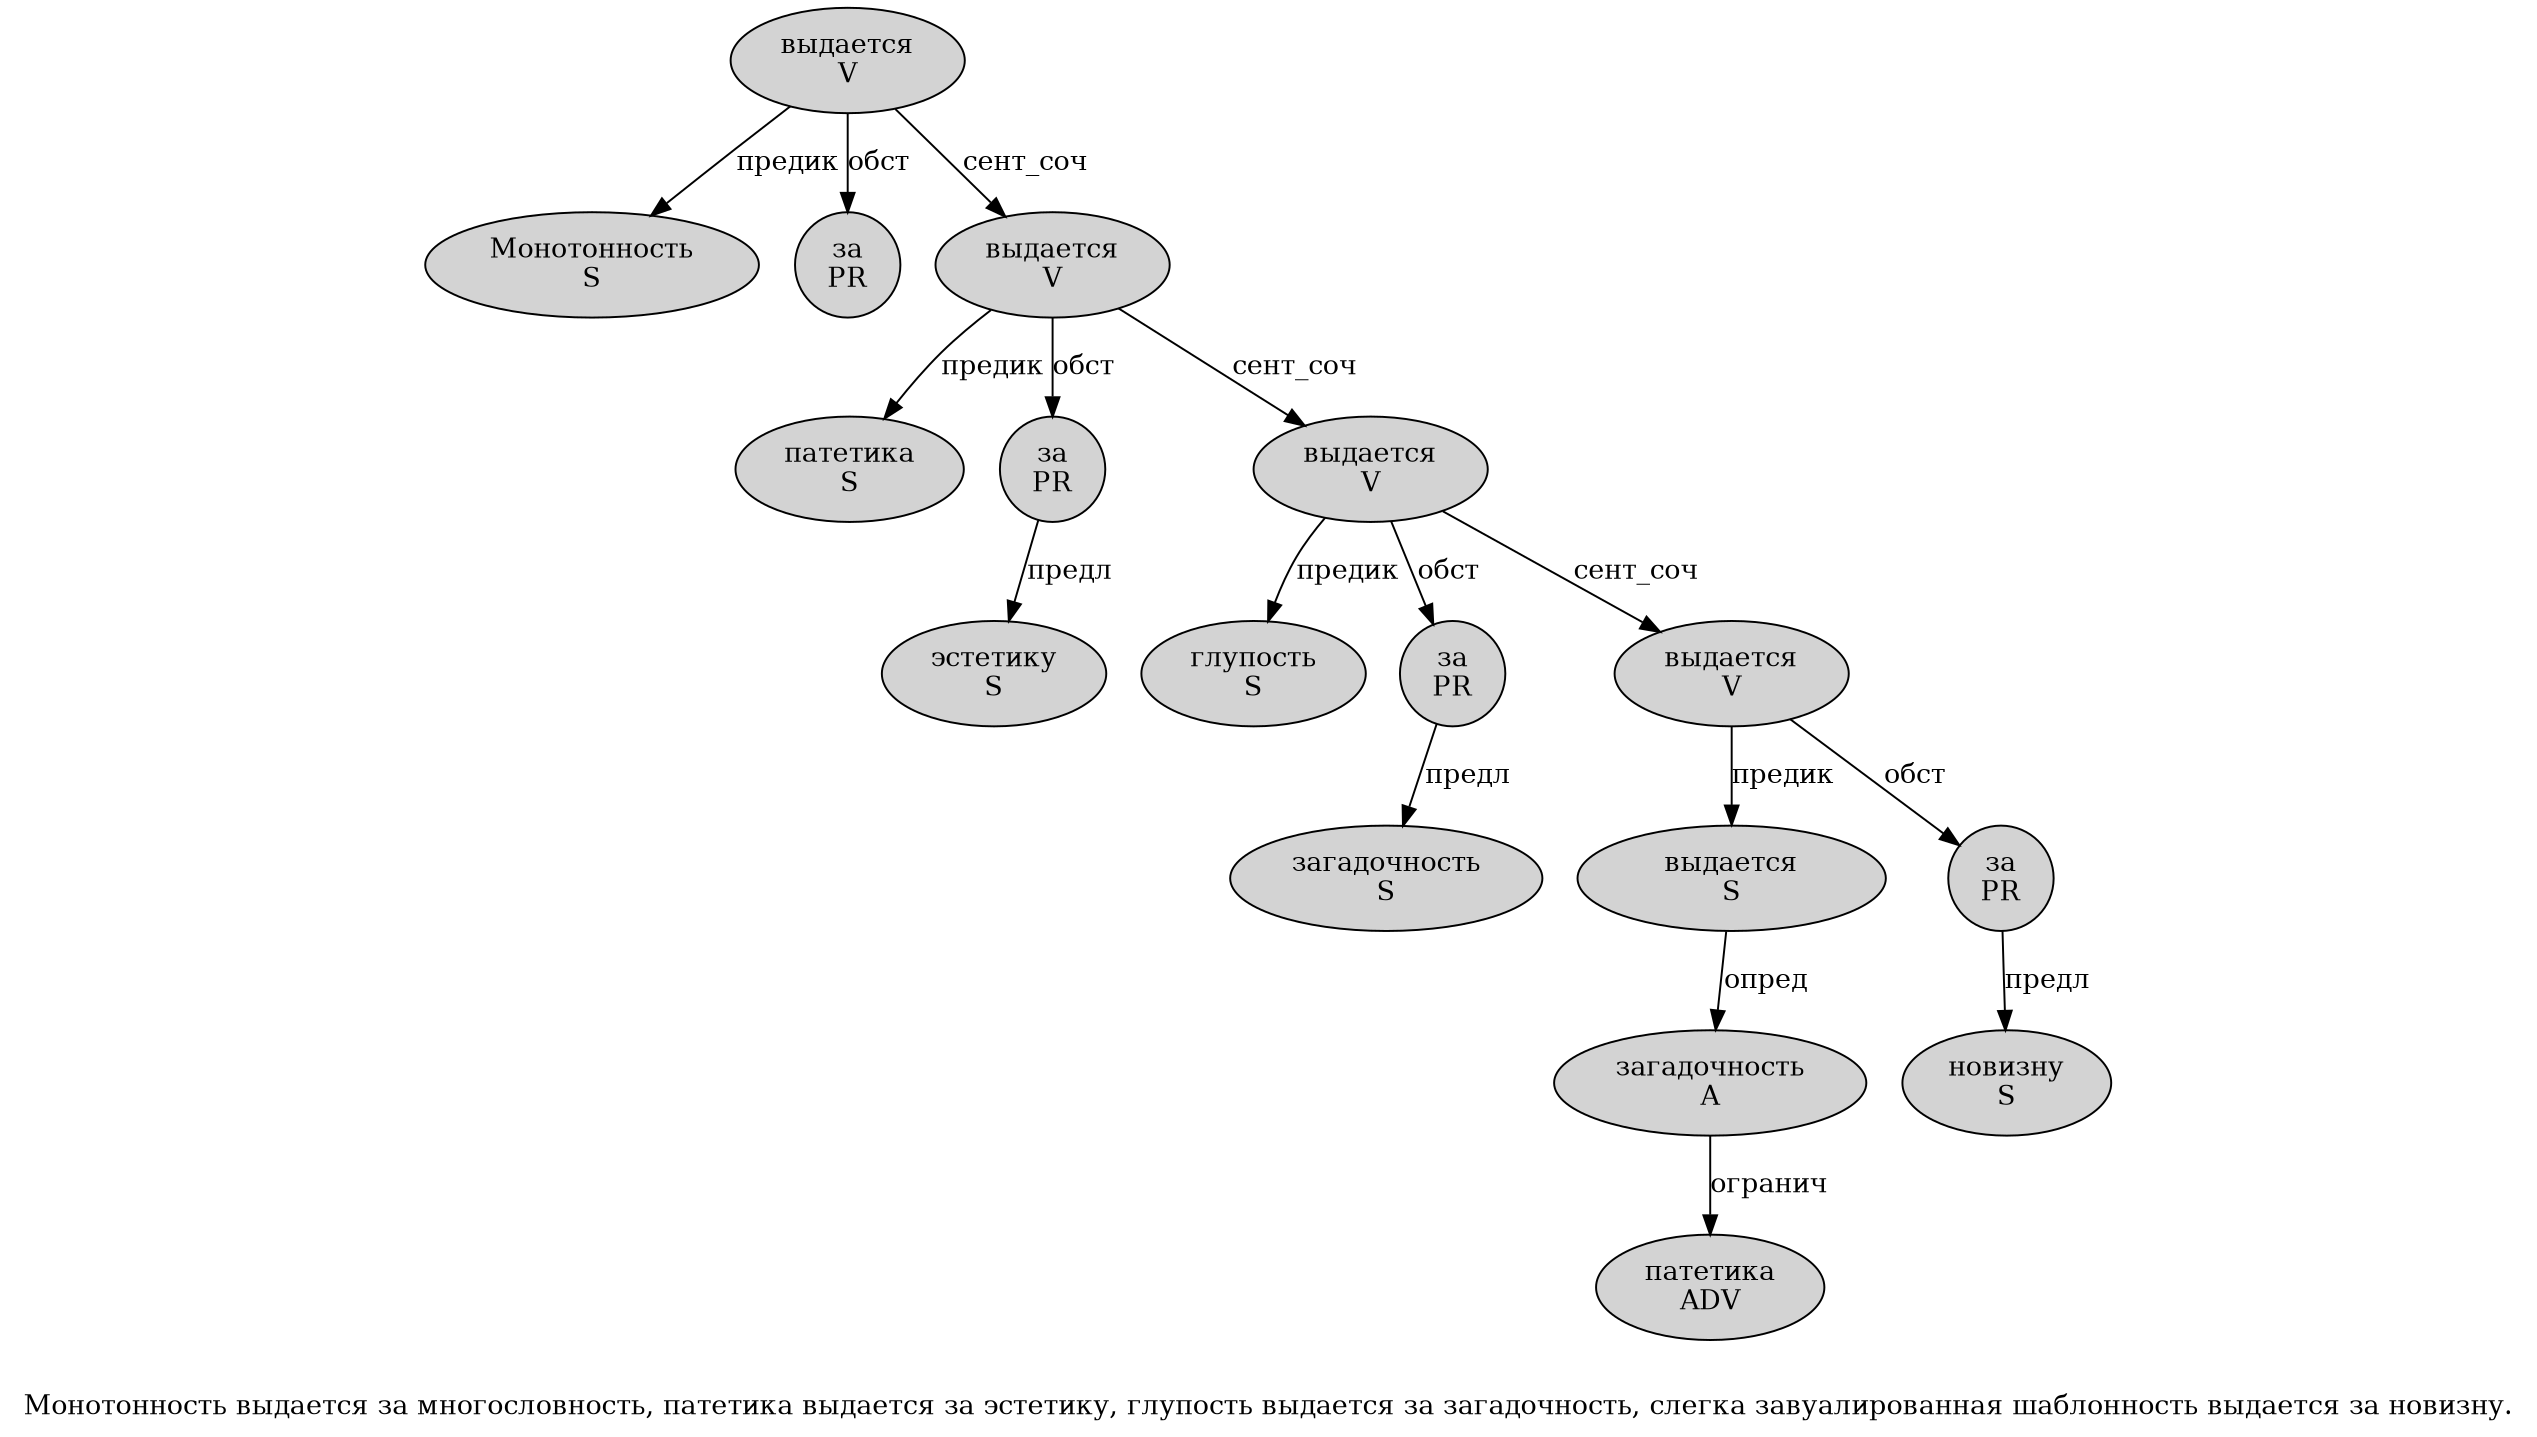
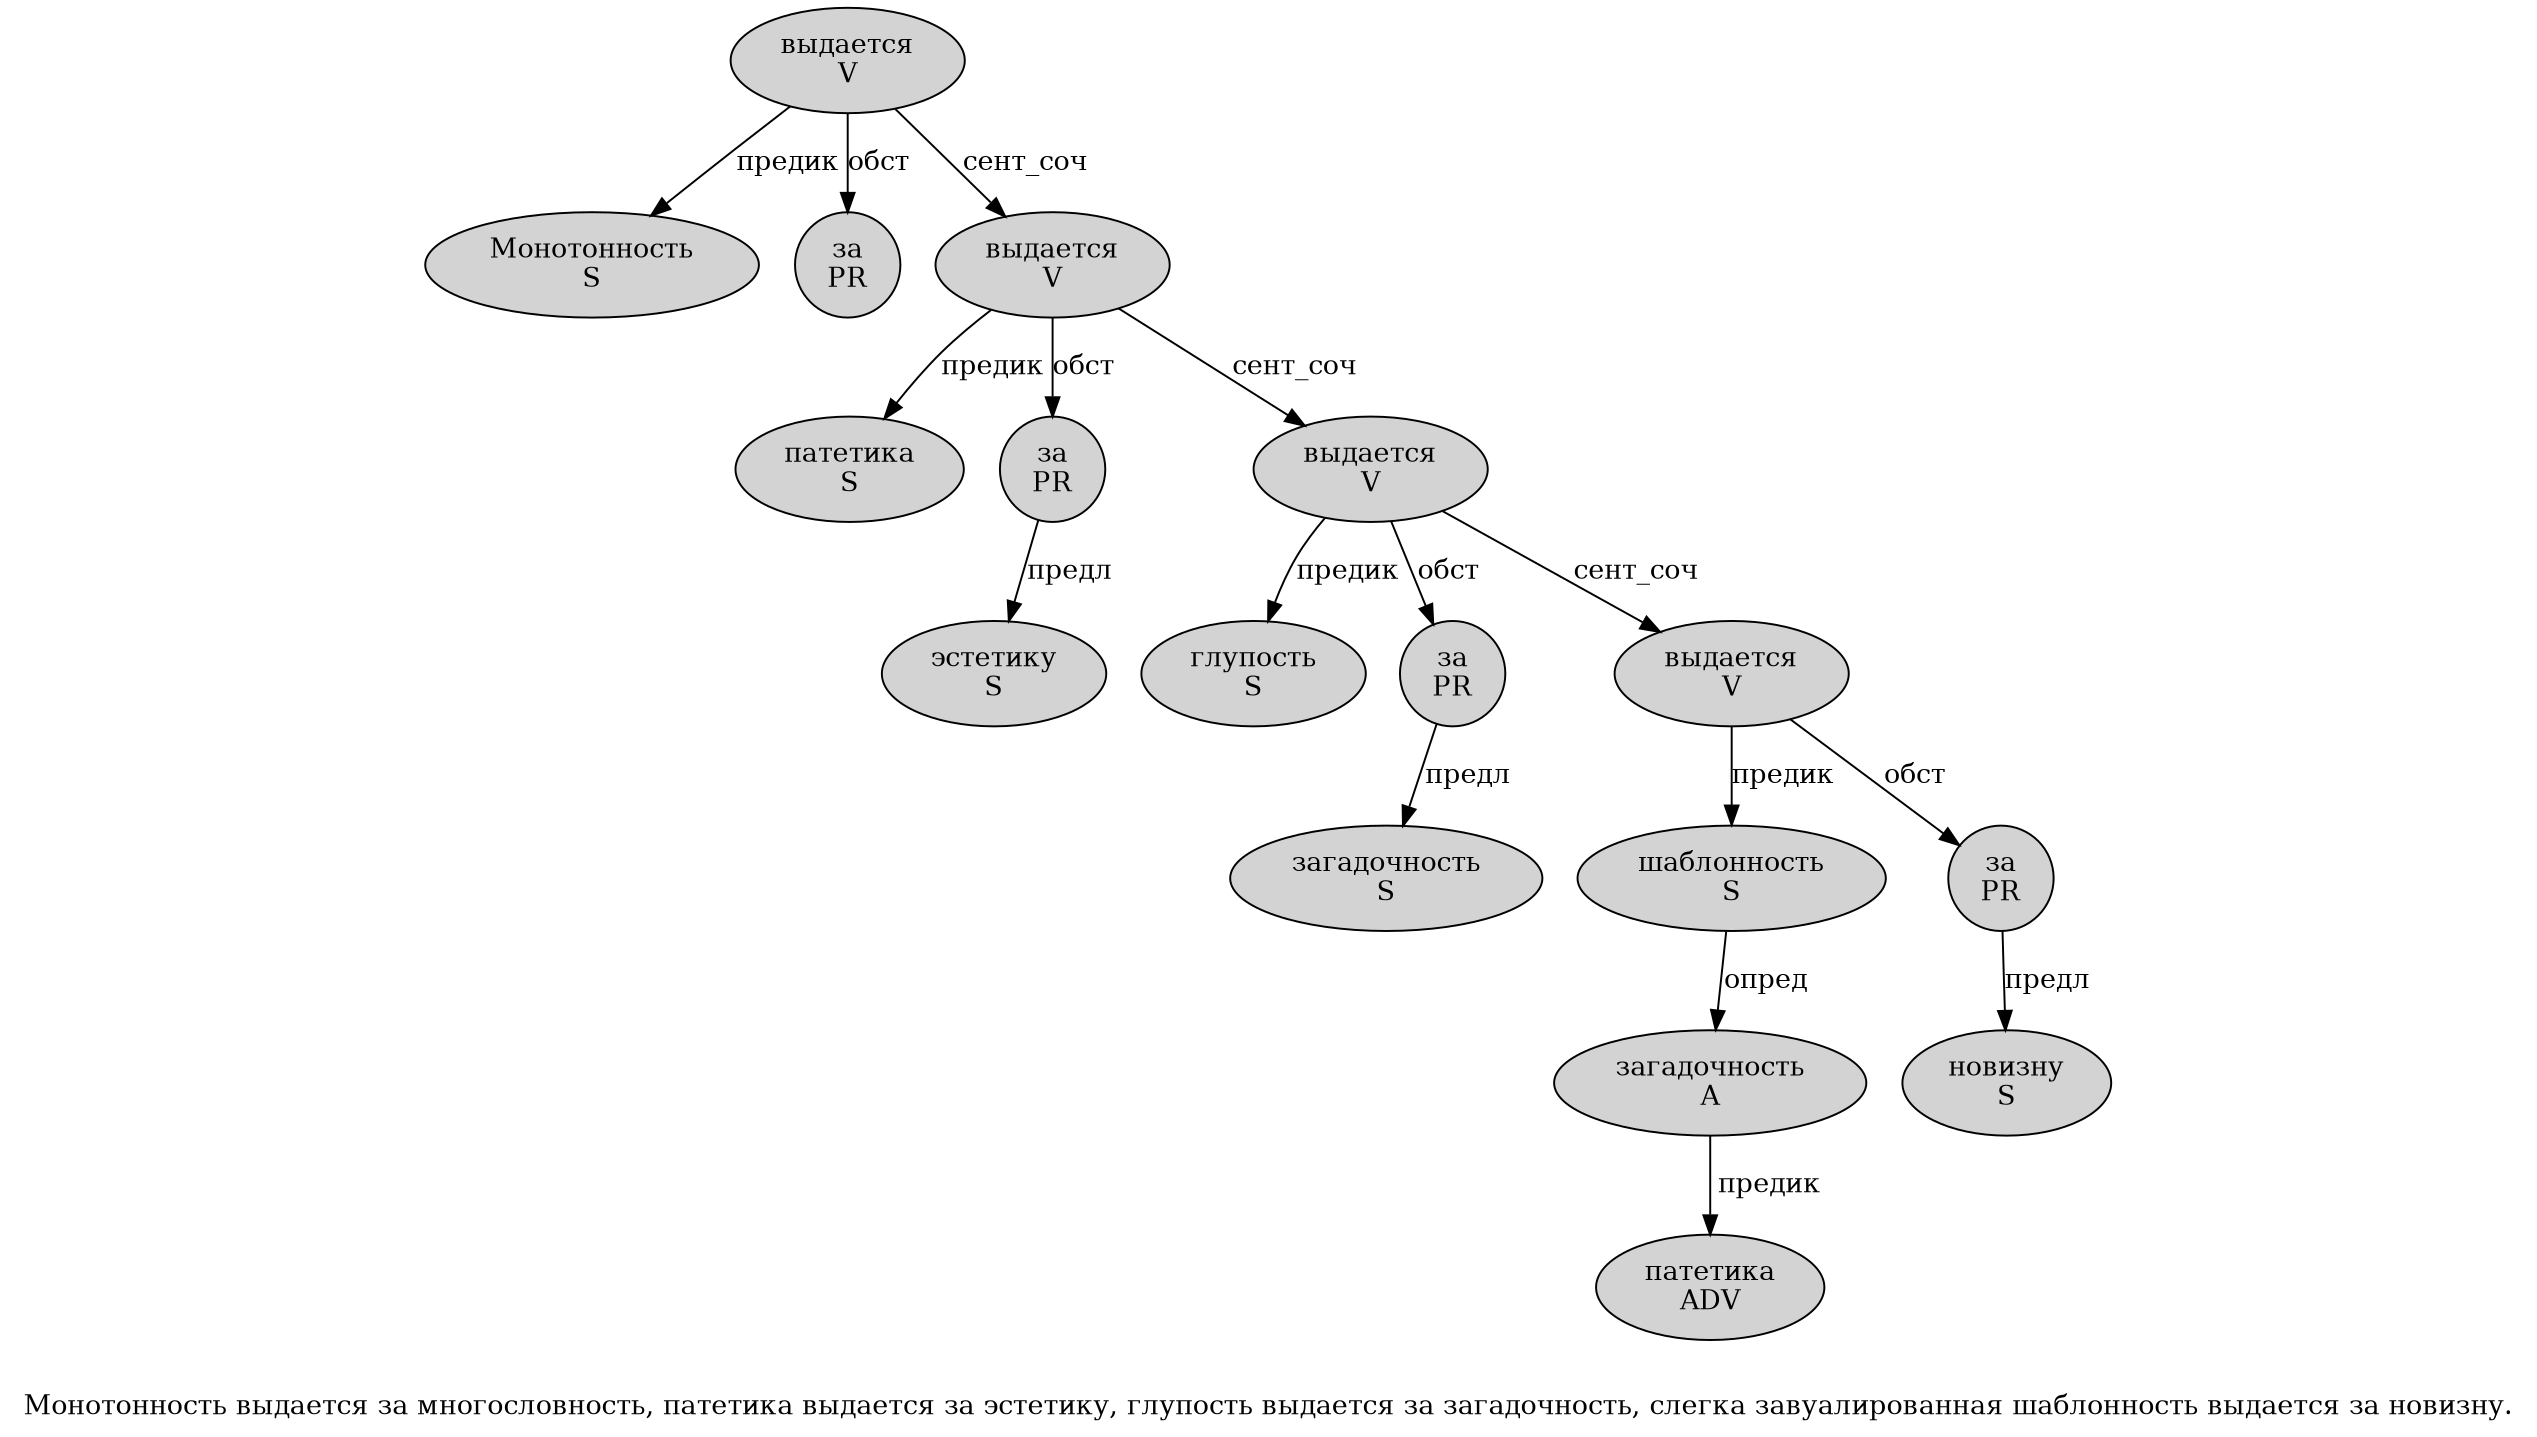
node "выдается S": label "выдается S" -> "шаблонность S"
edge "загадочность A" -> "патетика ADV": label "огранич" -> "предик"
